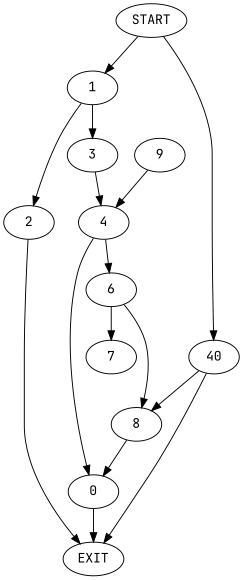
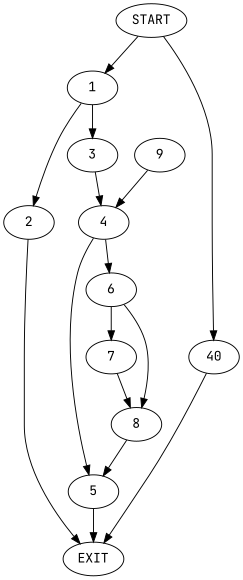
edge "40" -> "8": now "7" -> "8"
node "0": label "0" -> "5"
